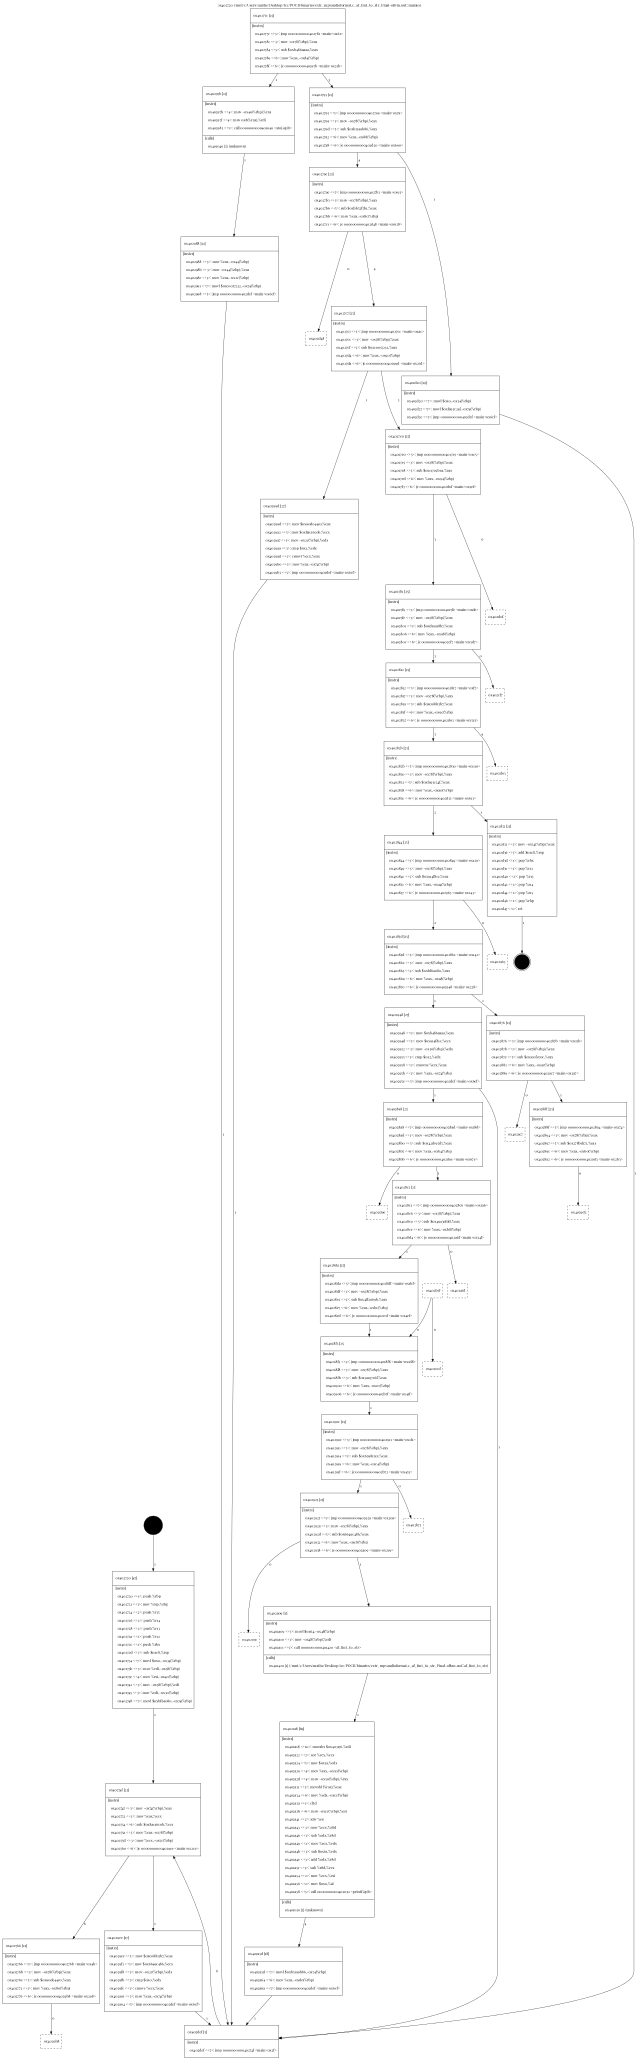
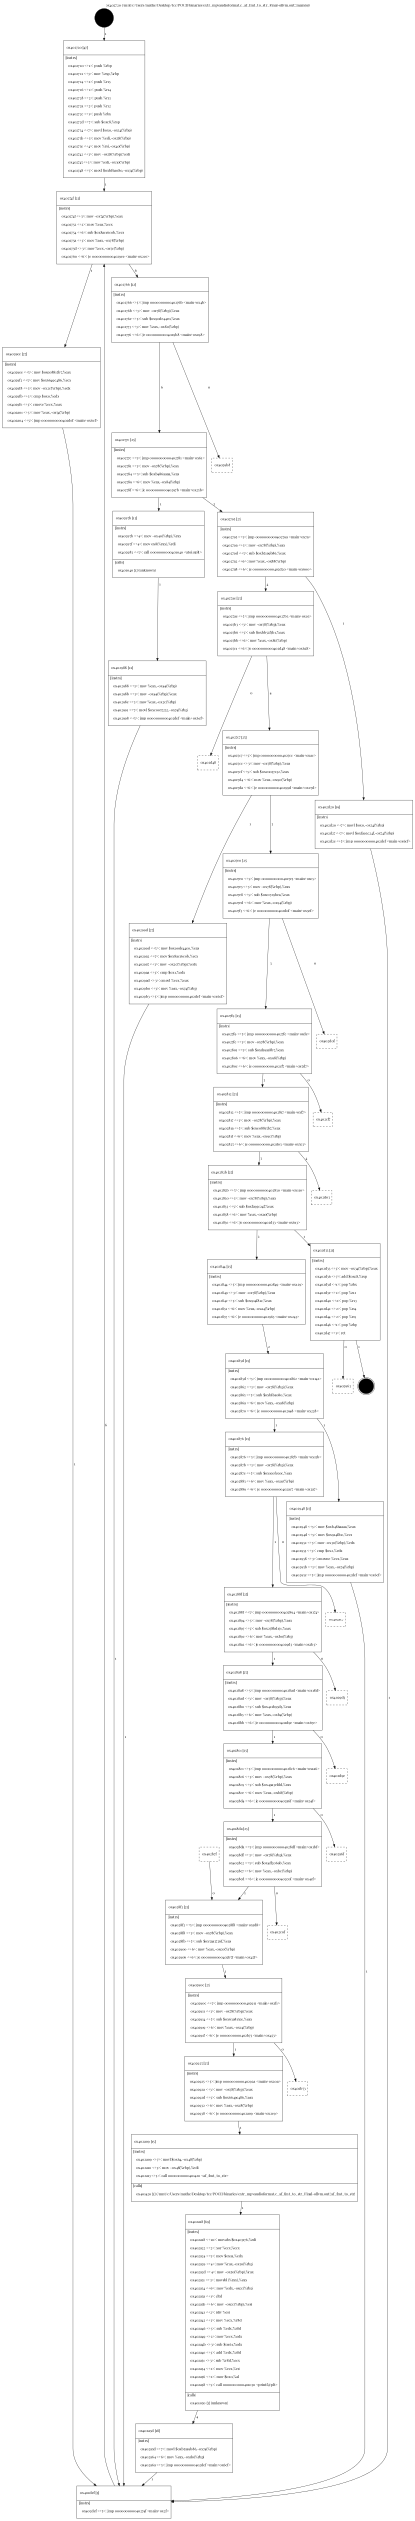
edge "0x402766 [22]" -> "0x40277c [25]": added, label "6"
edge "0x402844 [25]" -> "0x402963": now "0x402d33 [21]" -> "0x402963"
edge "0x402948 [27]" -> "0x4028a8 [25]": now "0x40288f [25]" -> "0x4028a8 [25]"
edge "0x402b7f" -> "0x402c0f": now "0x4028da [25]" -> "0x402c0f"
node "0x40293e": removed
